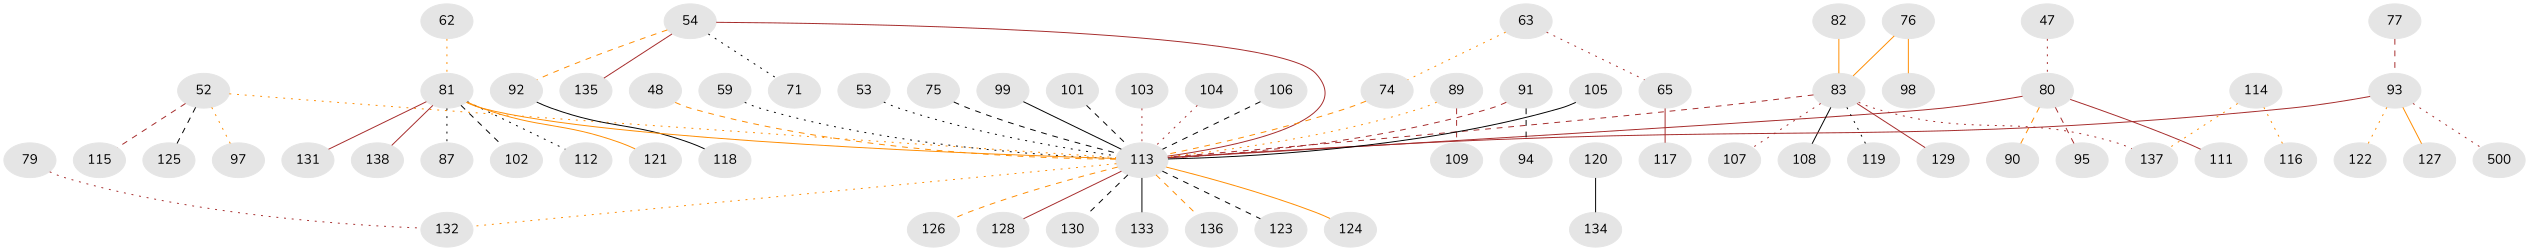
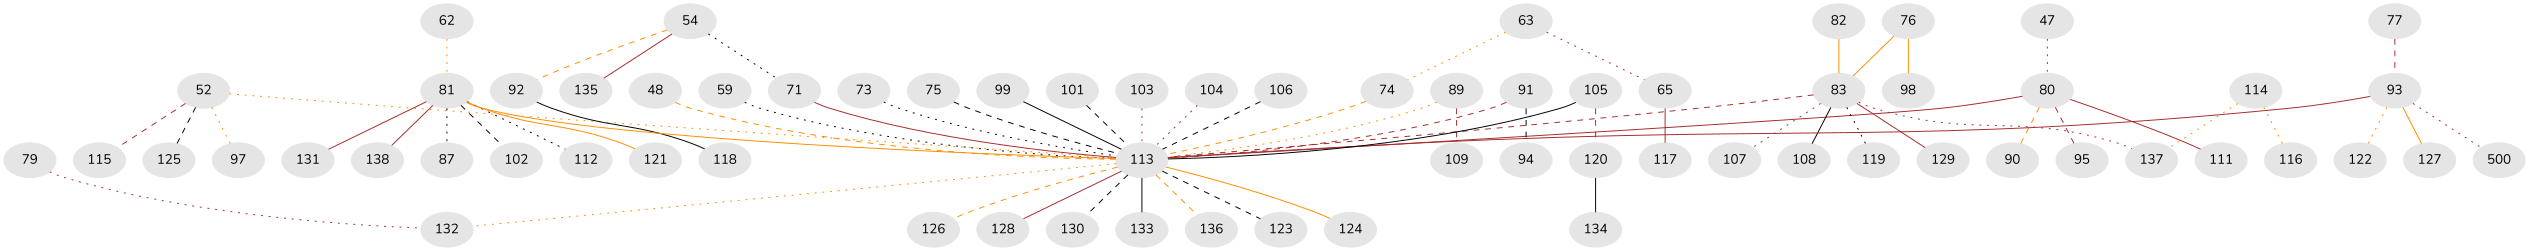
edge "54" -- "113": now "71" -- "113"
node "53": label "53" -> "73"
edge "105" -- "120": added
